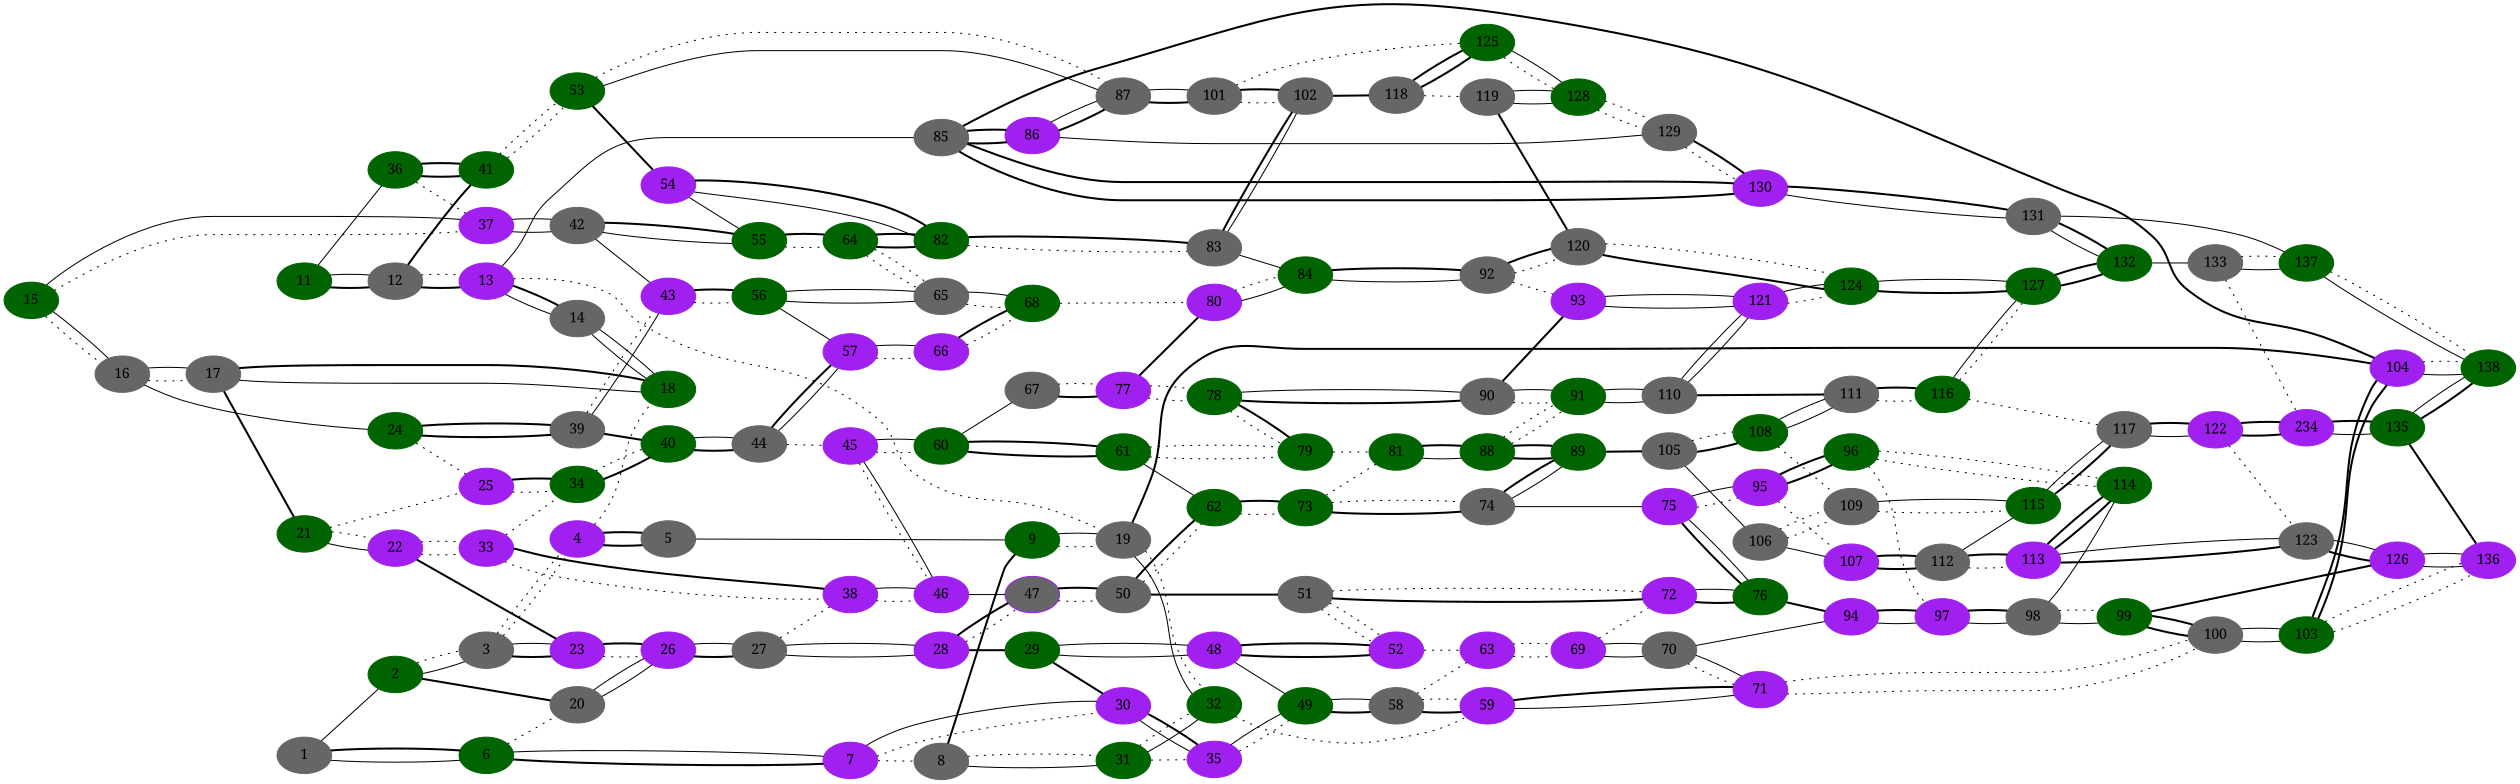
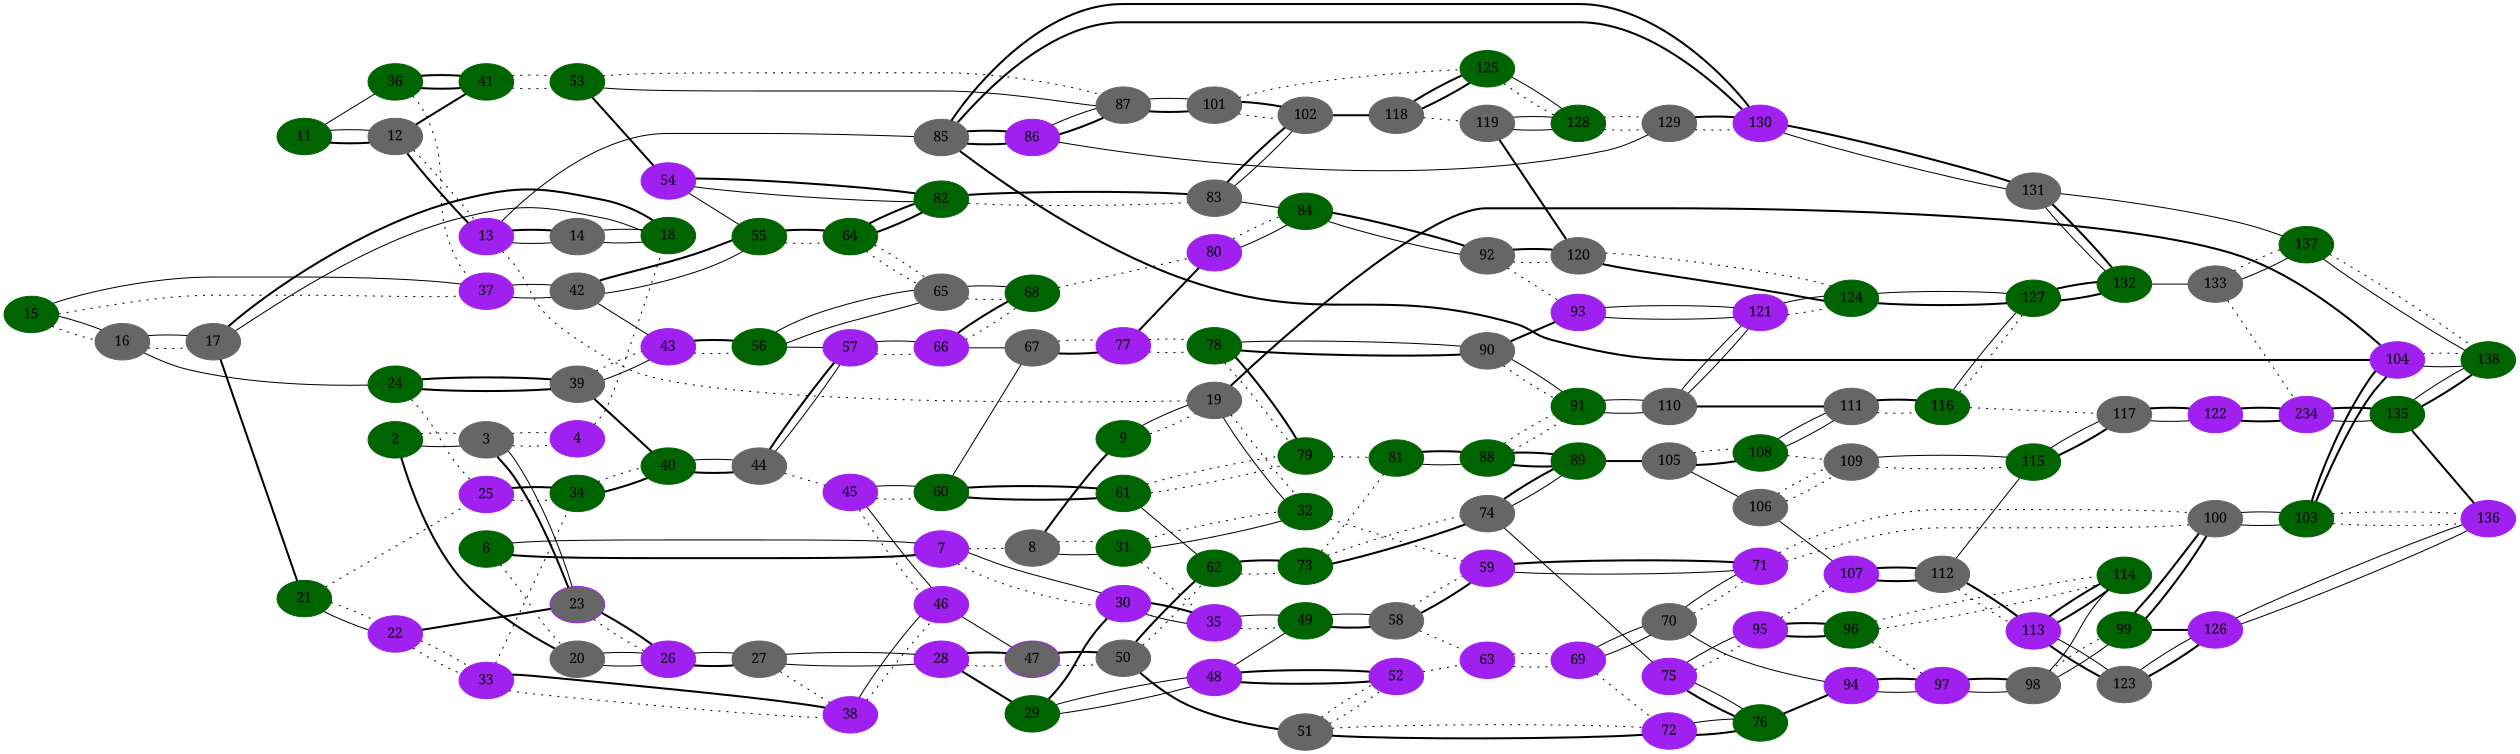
edge "66" -- "67": added
edge "122" -- "123": removed
node "5": removed
node "23": fillcolor purple -> gray40
node "1": removed
